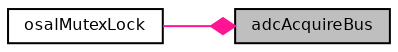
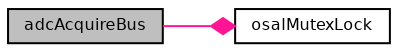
edge "osalMutexLock" -> "adcAcquireBus": reversed
